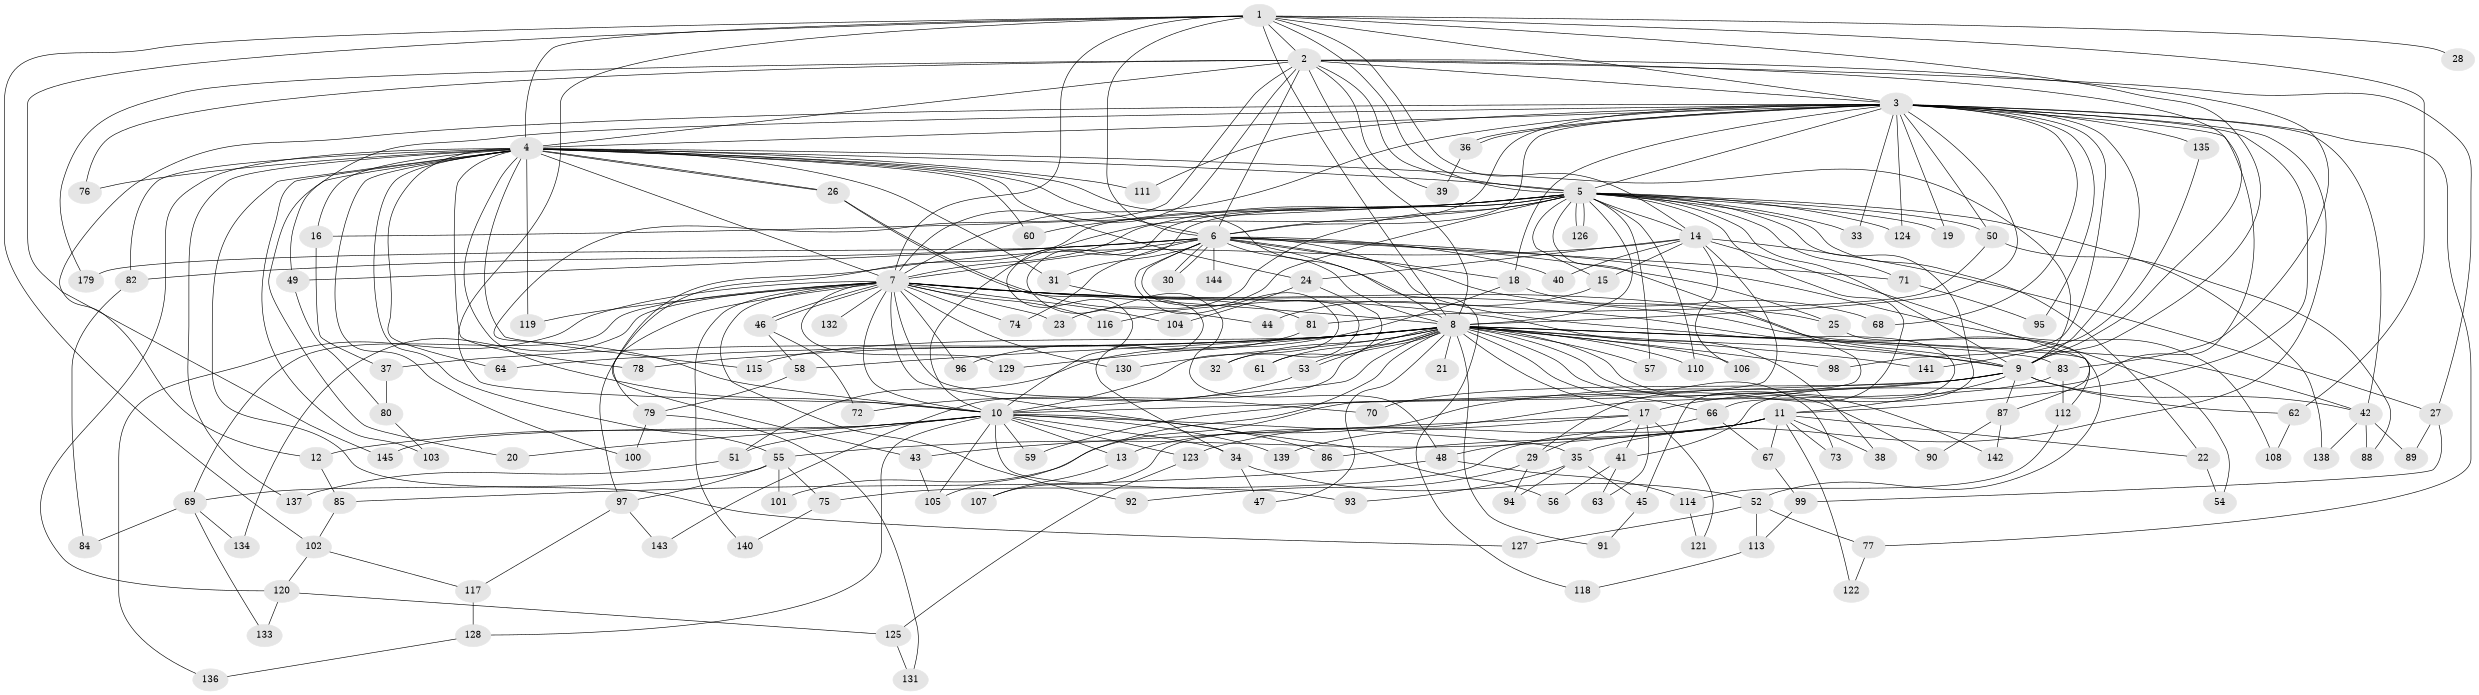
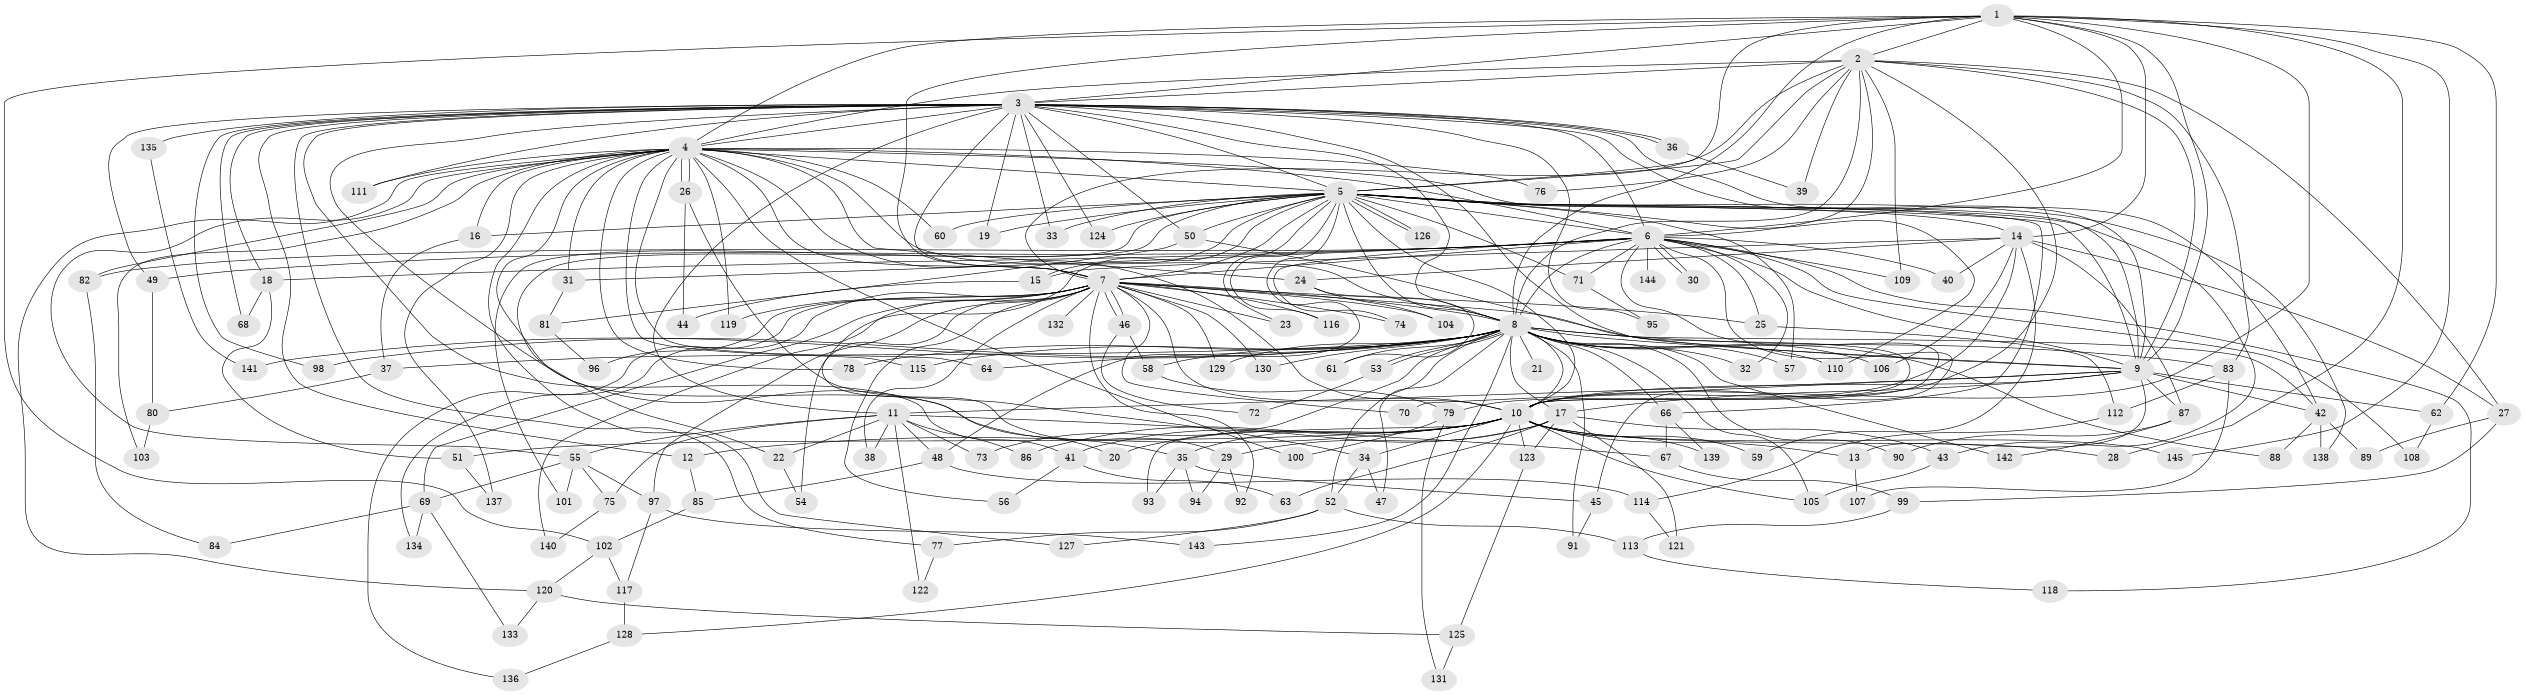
node "179": label "179" -> "109"
edge "10" -- "28": added
